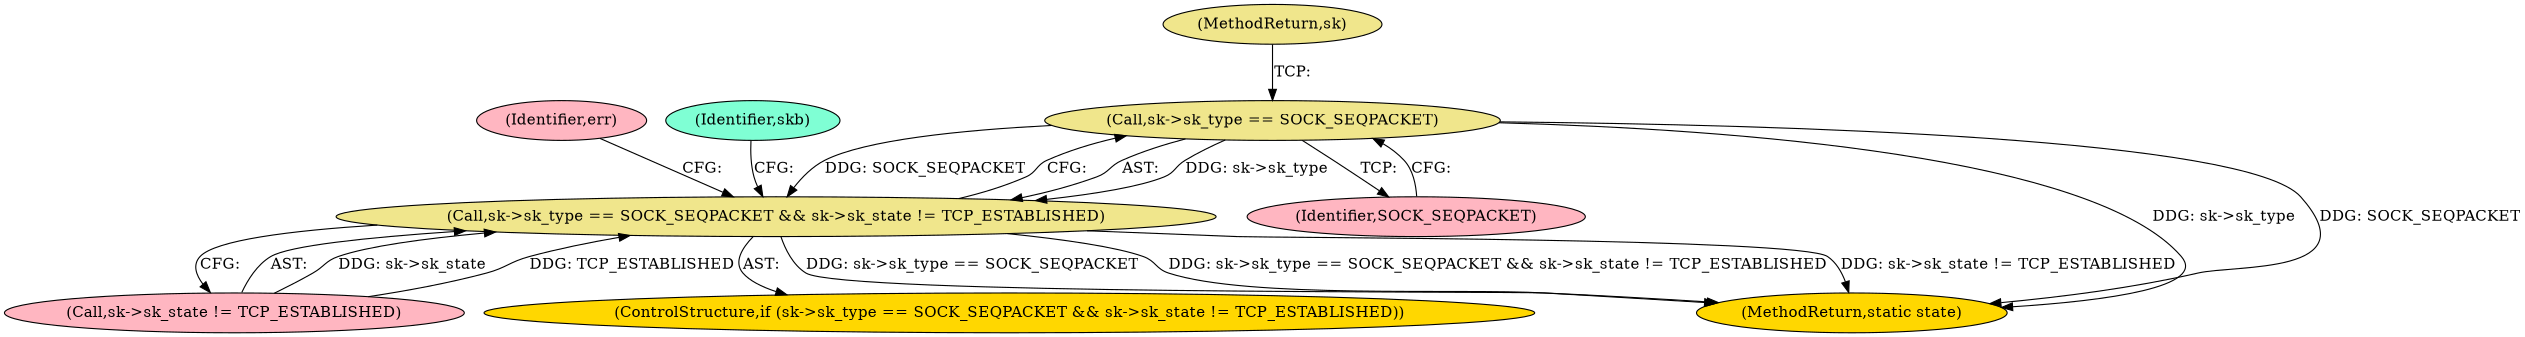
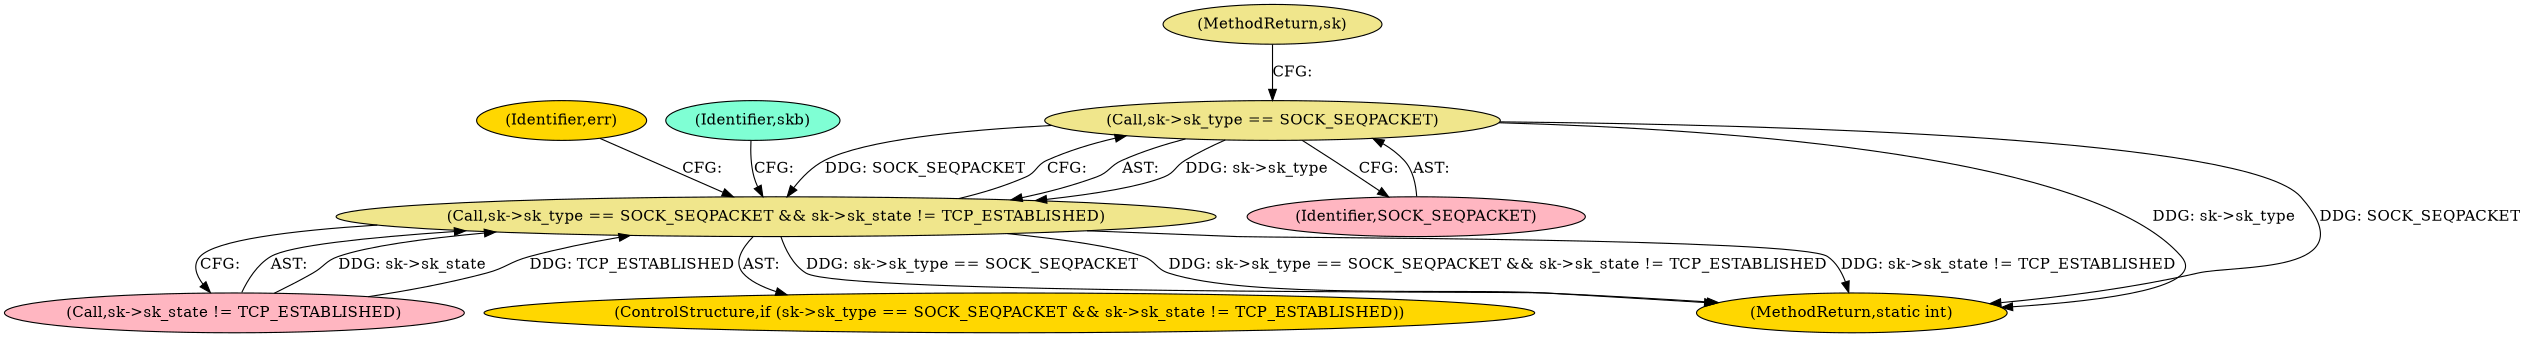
edge "(MethodReturn,sk)" -> "(Call,sk->sk_type == SOCK_SEQPACKET)": label "TCP: " -> "CFG: "
node "(Identifier,err)": fillcolor lightpink -> gold
edge "(Call,sk->sk_type == SOCK_SEQPACKET)" -> "(Identifier,SOCK_SEQPACKET)": label "TCP: " -> "CFG: "
edge "(Identifier,SOCK_SEQPACKET)" -> "(Call,sk->sk_type == SOCK_SEQPACKET)": label "CFG: " -> "AST: "
node "(MethodReturn,static state)": label "(MethodReturn,static state)" -> "(MethodReturn,static int)"
